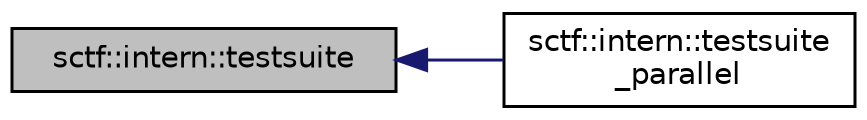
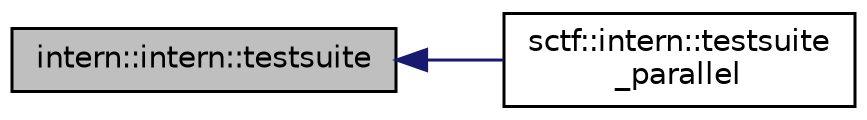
node "sctf::intern::testsuite": label "sctf::intern::testsuite" -> "intern::intern::testsuite"
